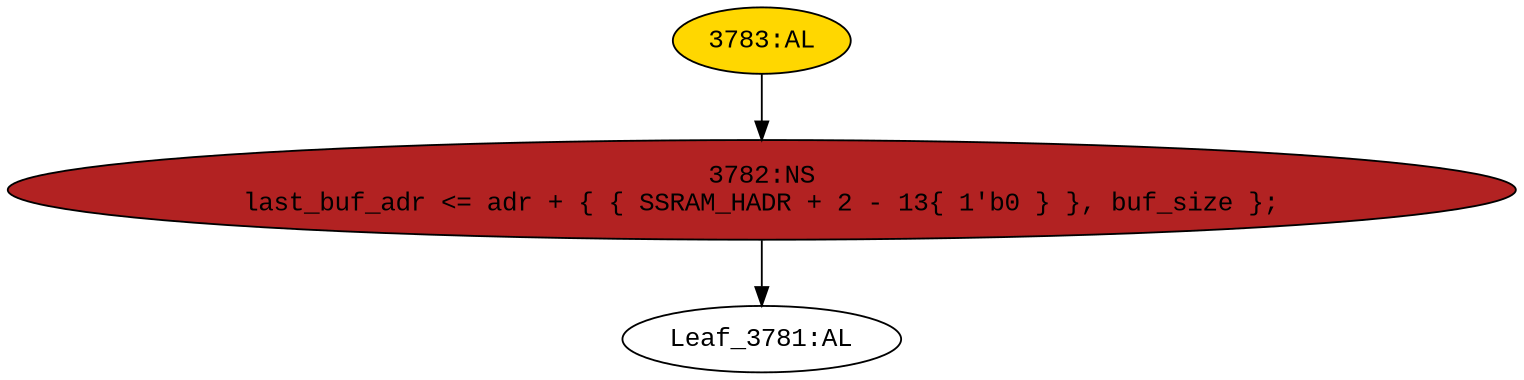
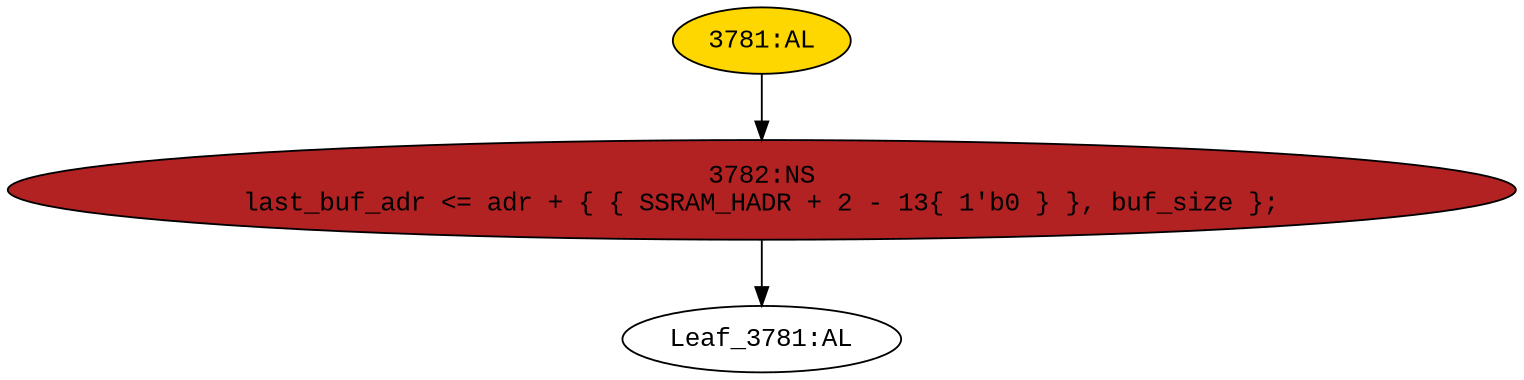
node "3783:AL": label "3783:AL" -> "3781:AL"
